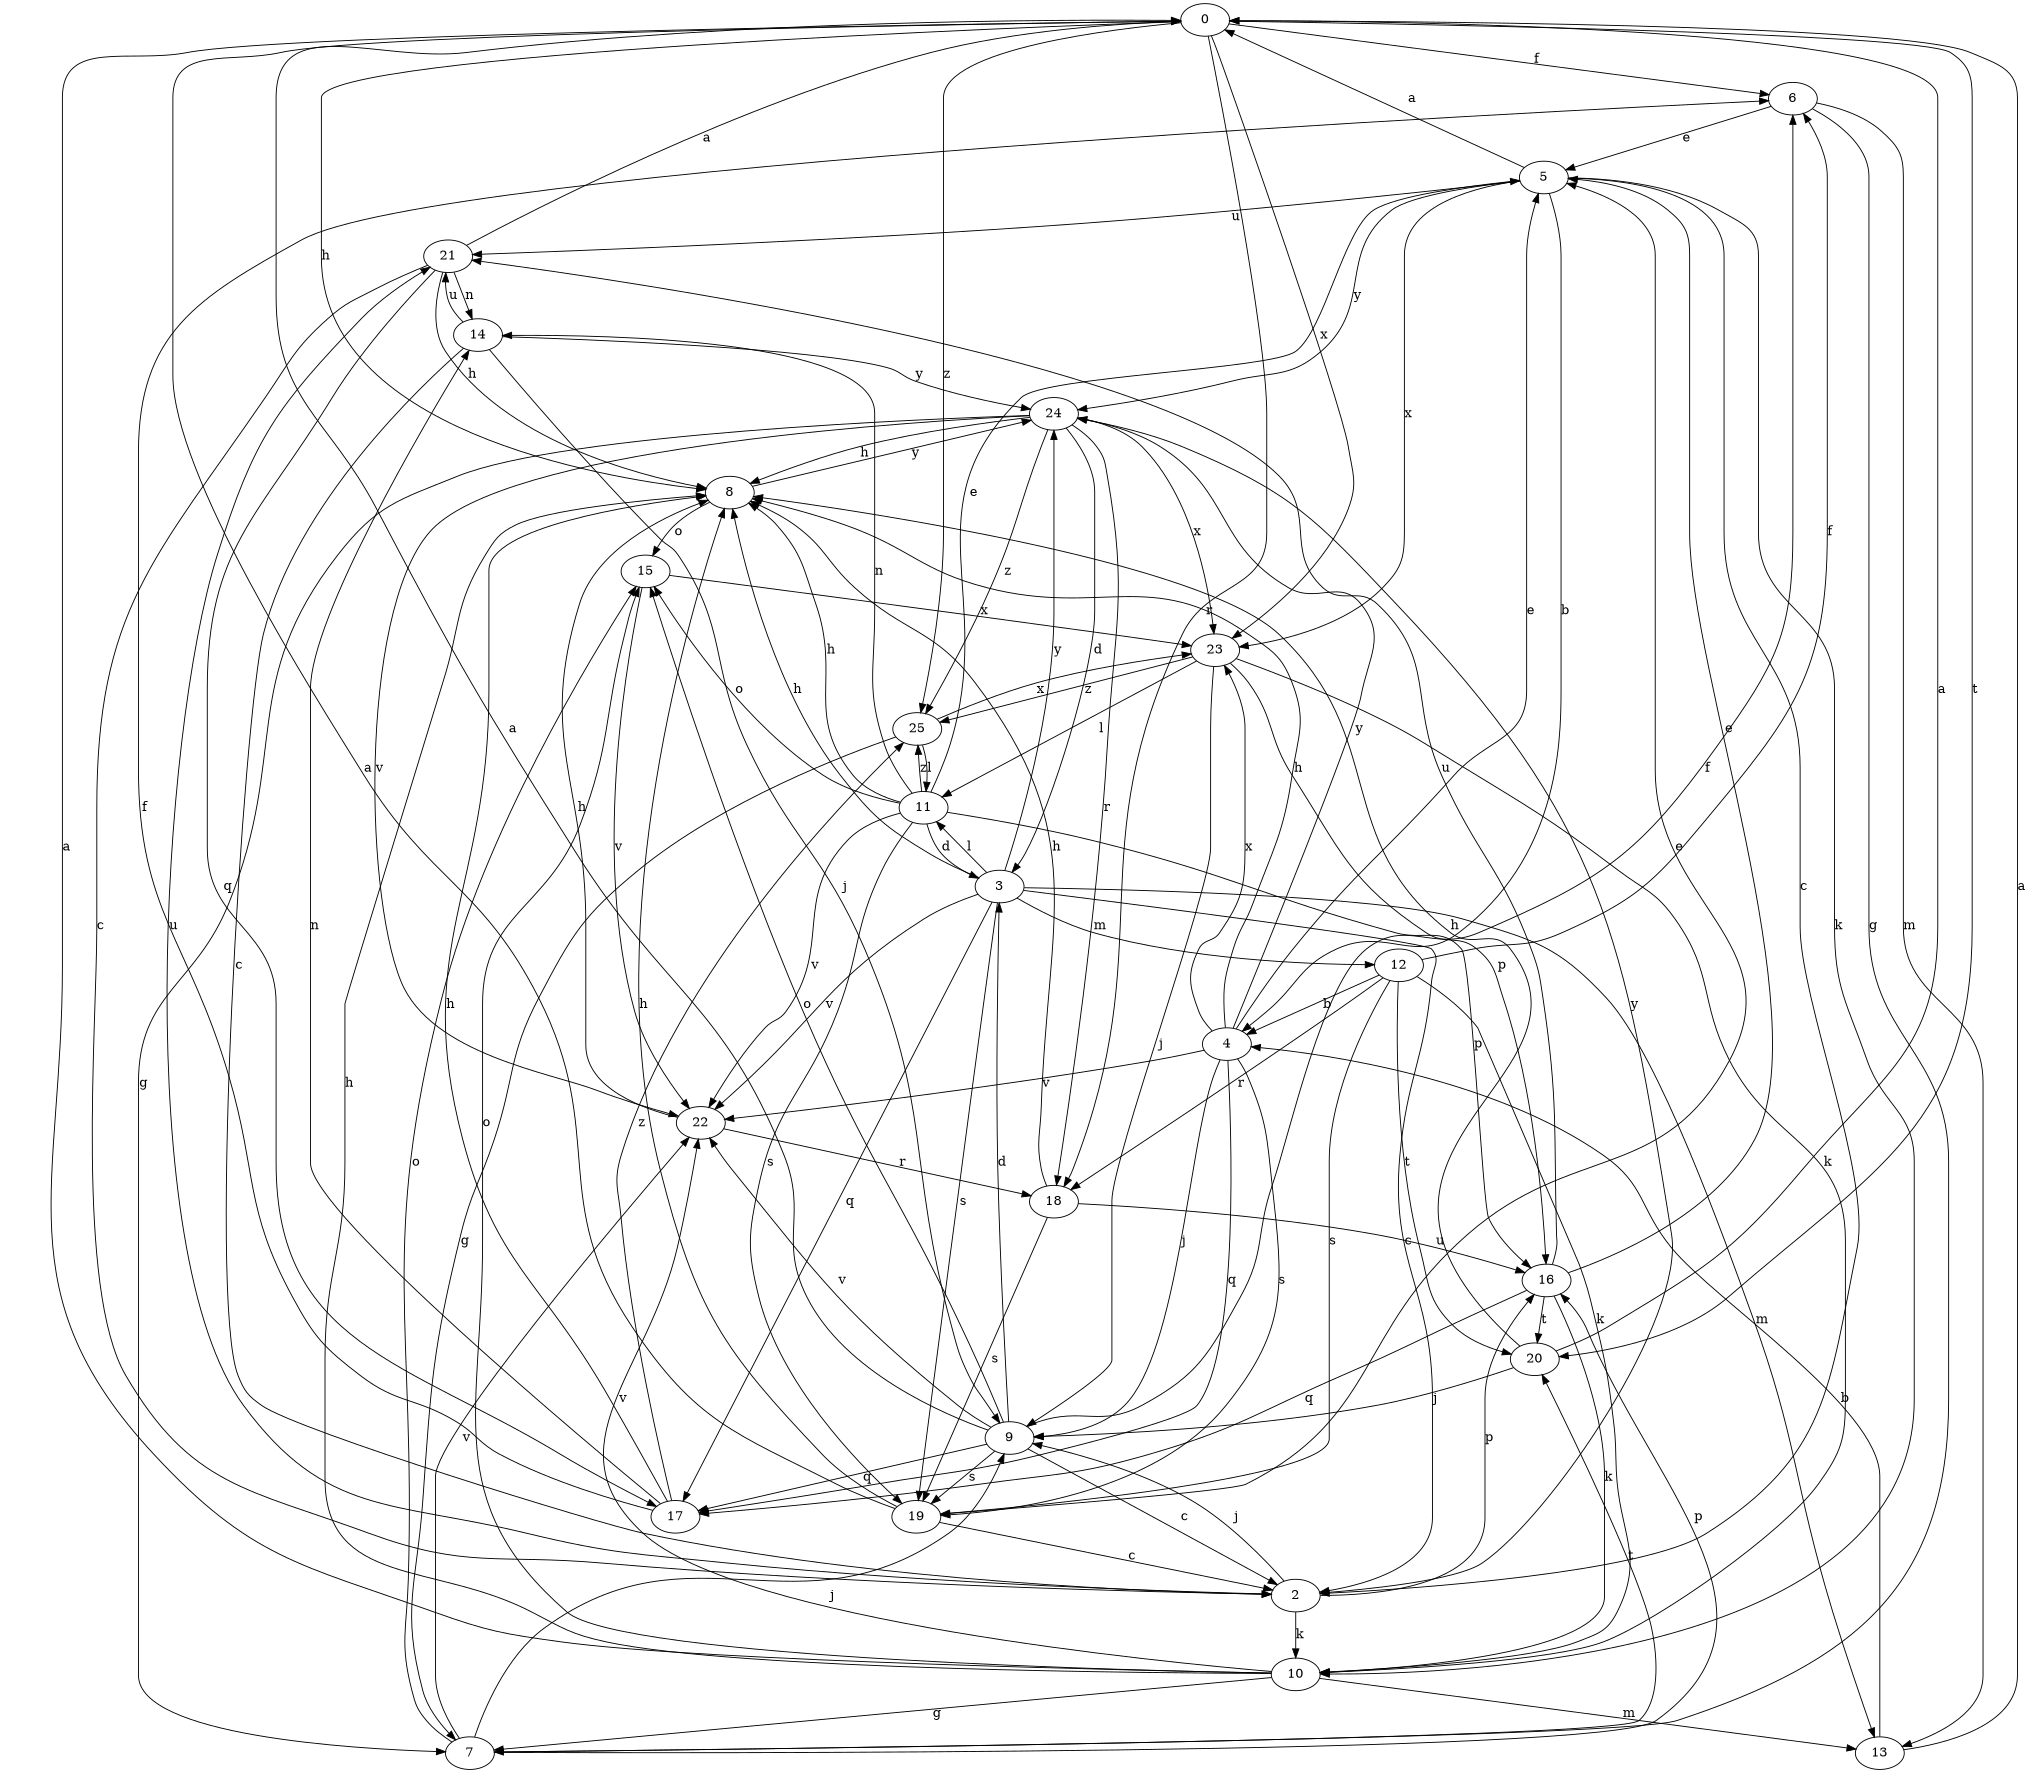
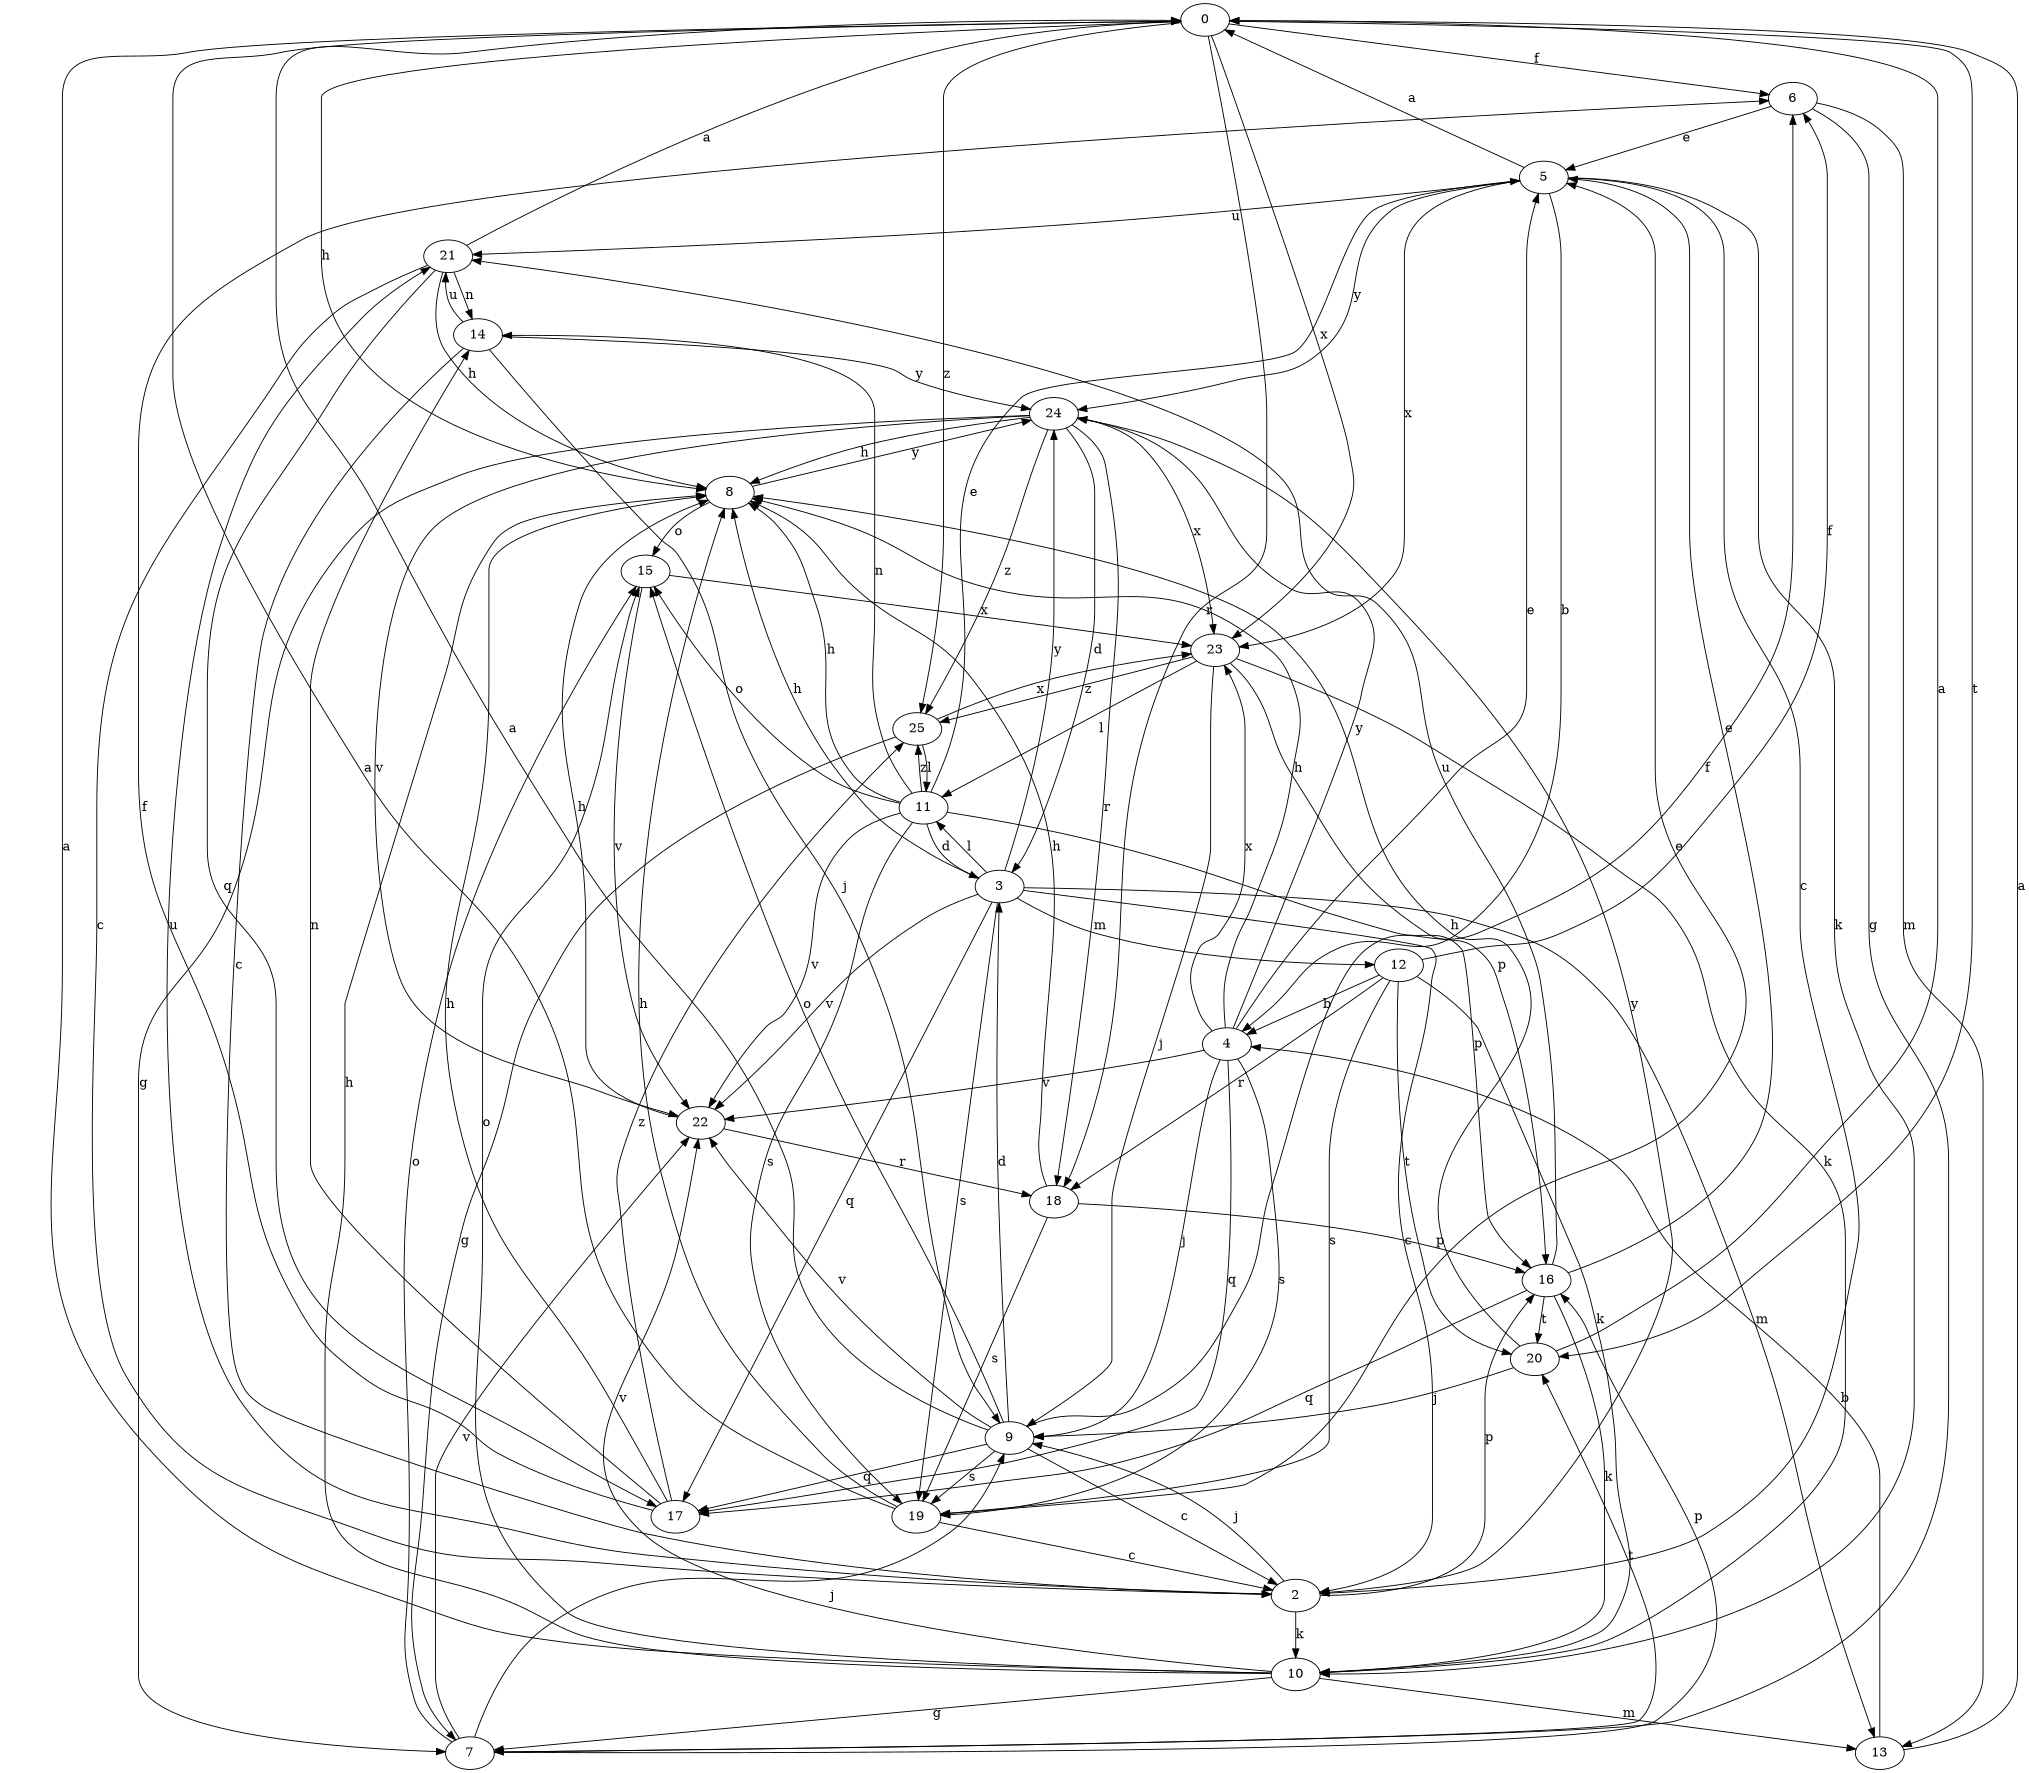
edge "18" -> "16": label "u" -> "p"
